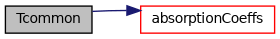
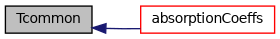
edge "Tcommon" -> "absorptionCoeffs": reversed
